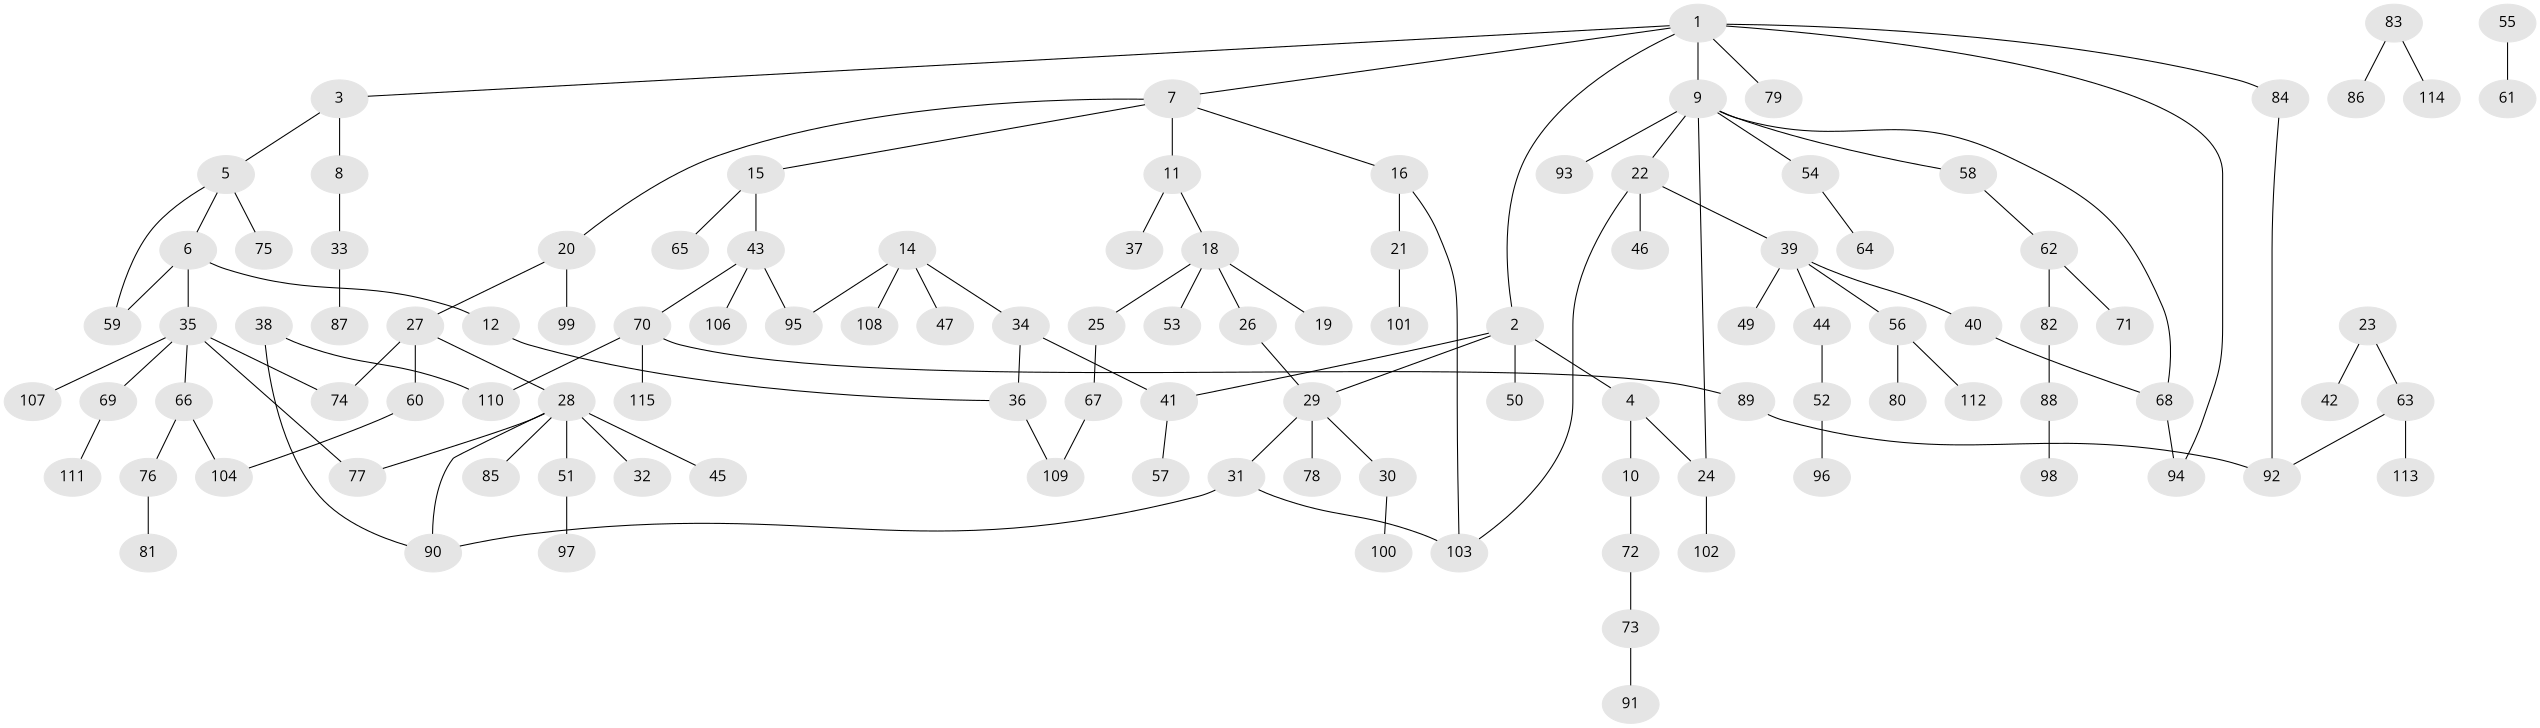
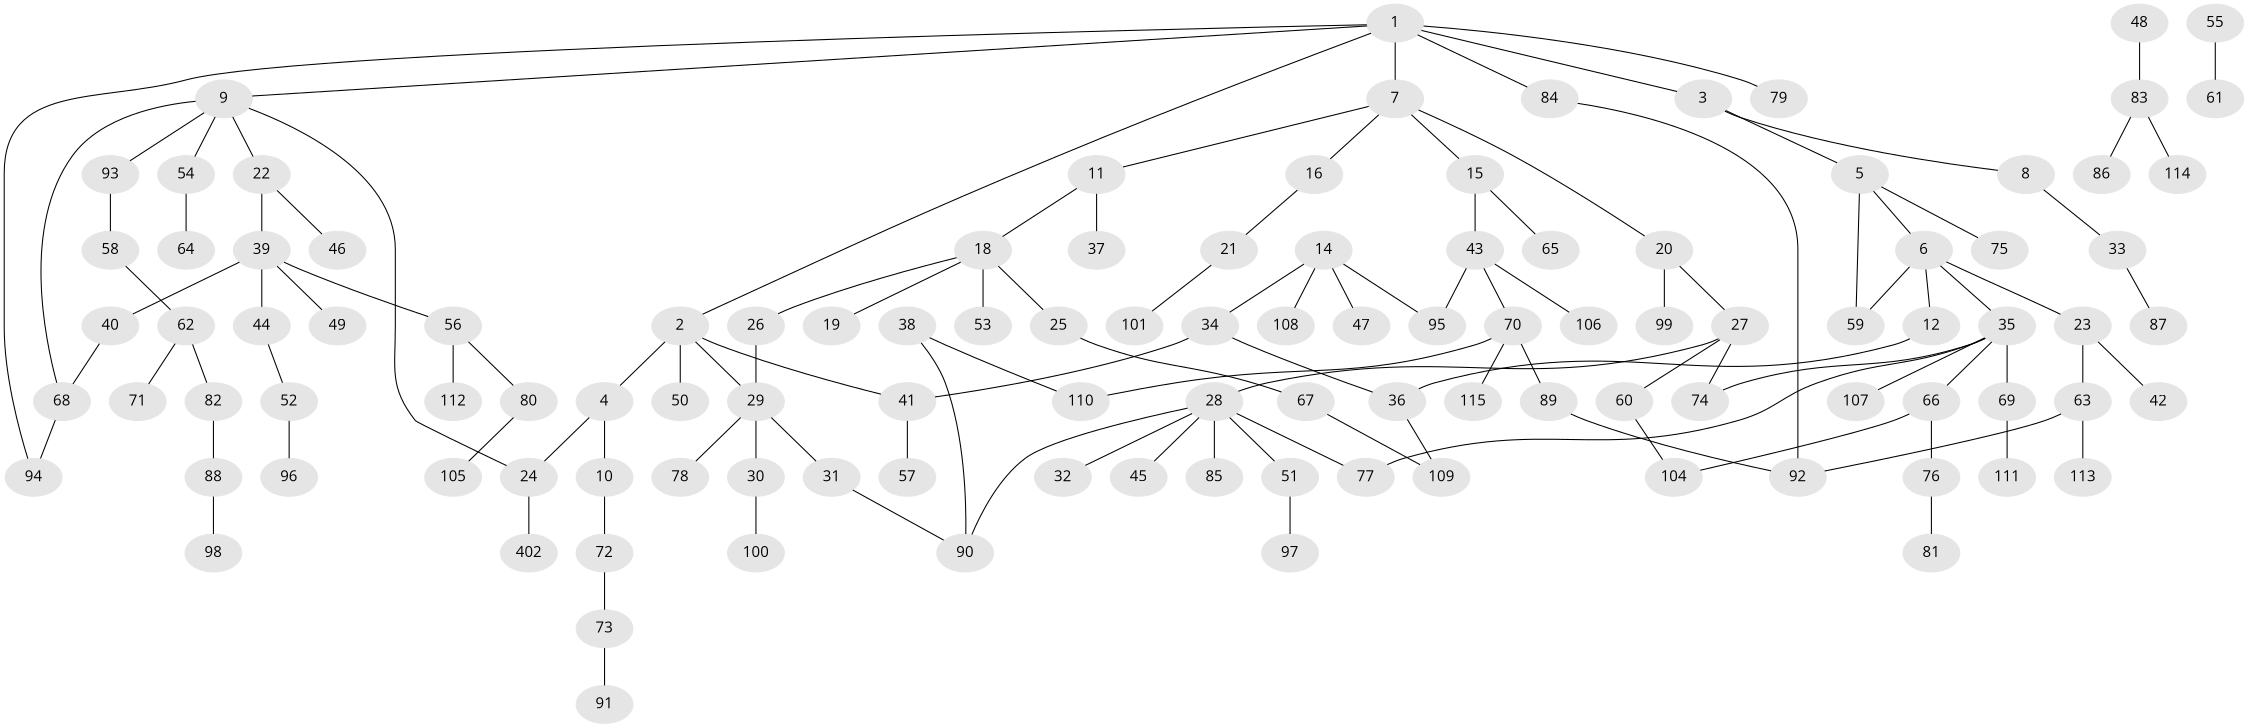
node "48": added
edge "9" -- "58": now "93" -- "58"
edge "6" -- "23": added
node "105": added
node "103": removed
node "102": label "102" -> "402"
